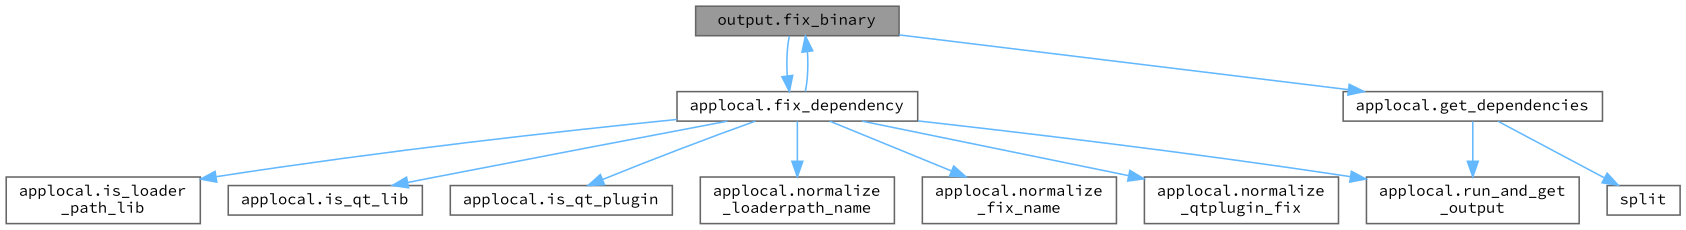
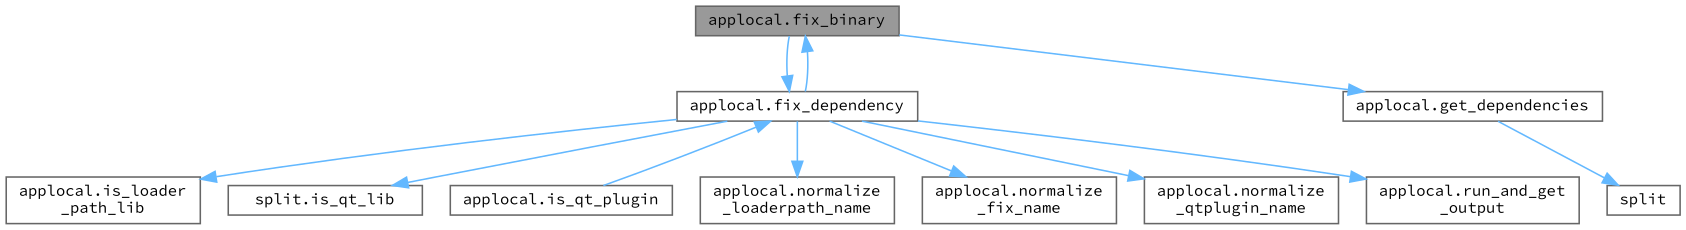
node "output.fix_binary": label "output.fix_binary" -> "applocal.fix_binary"
edge "applocal.get_dependencies" -> "applocal.run_and_get _output": removed
edge "applocal.fix_dependency" -> "applocal.is_qt_plugin": reversed
node "applocal.is_qt_lib": label "applocal.is_qt_lib" -> "split.is_qt_lib"
node "applocal.normalize _qtplugin_fix": label "applocal.normalize _qtplugin_fix" -> "applocal.normalize _qtplugin_name"
